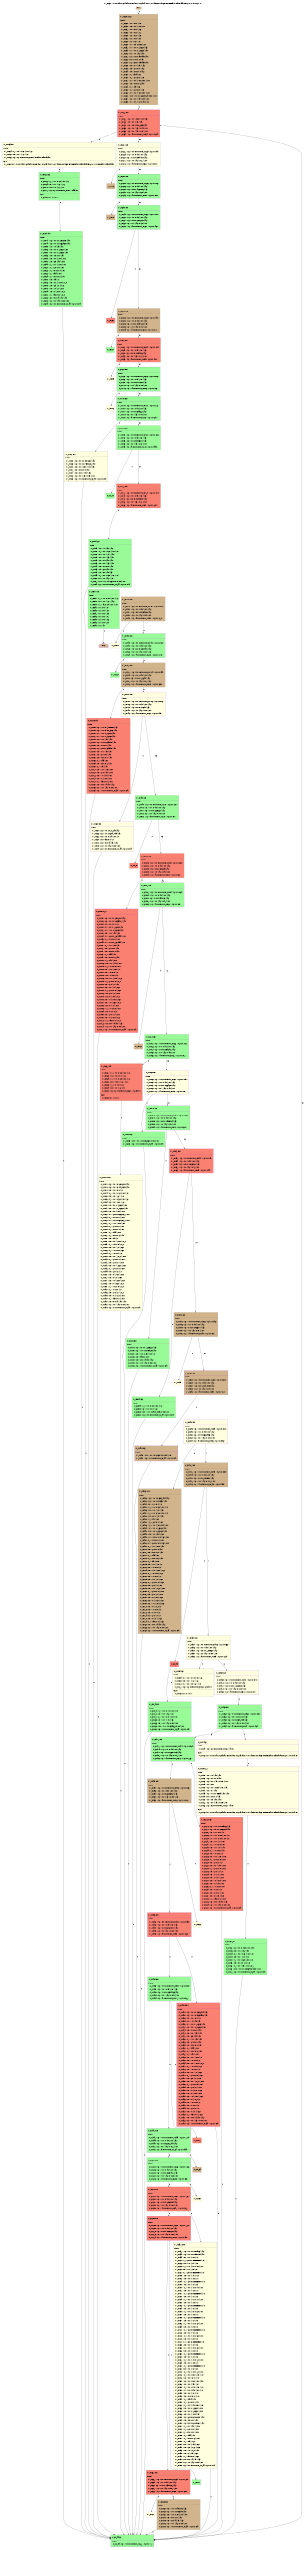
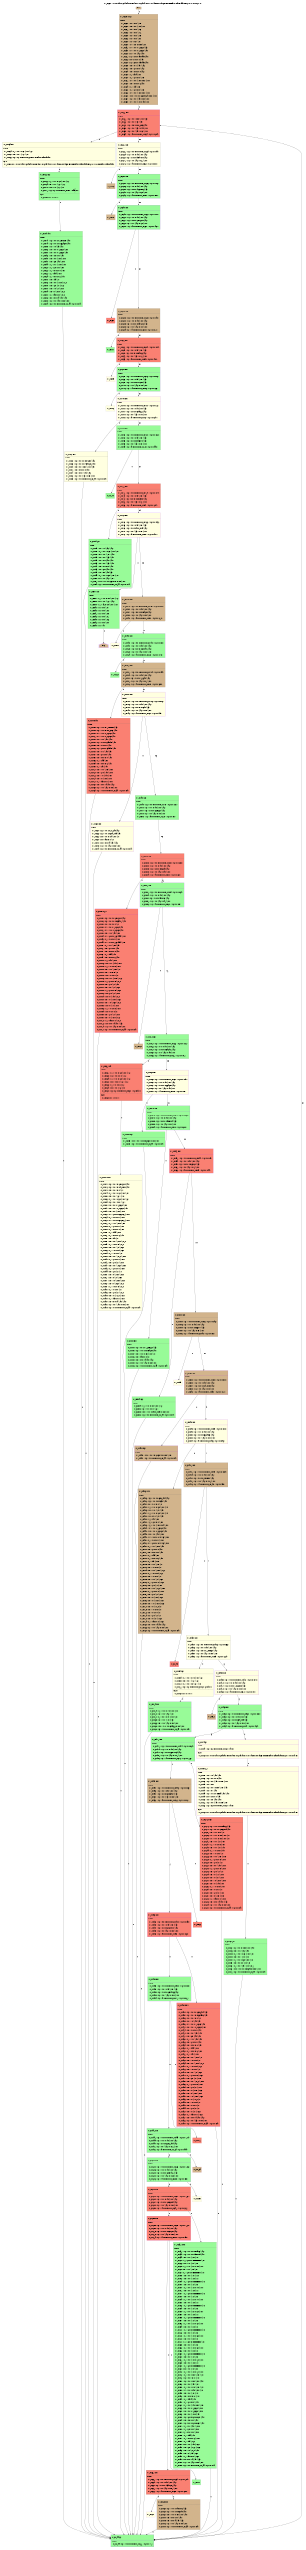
node "0x40170c [28]": fillcolor palegreen -> lightyellow
node "0x401760 [28]": added
node "0x4024df": removed
edge "0x4018cc [28]" -> "0x4018e8 [28]": added, label "9"
edge "0x402493" -> "0x401c49 [30]": now "0x401c39 [16]" -> "0x401c49 [30]"
node "0x40234f": added
node "0x4021a6": fillcolor lightyellow -> salmon
node "0x401ae4 [281]": fillcolor lightyellow -> palegreen
